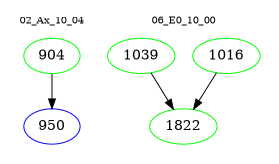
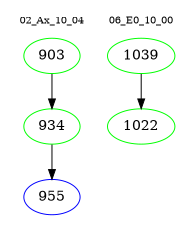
node "903": added
node "904": label "904" -> "934"
node "1016": removed
node "950": label "950" -> "955"
node "1822": label "1822" -> "1022"
